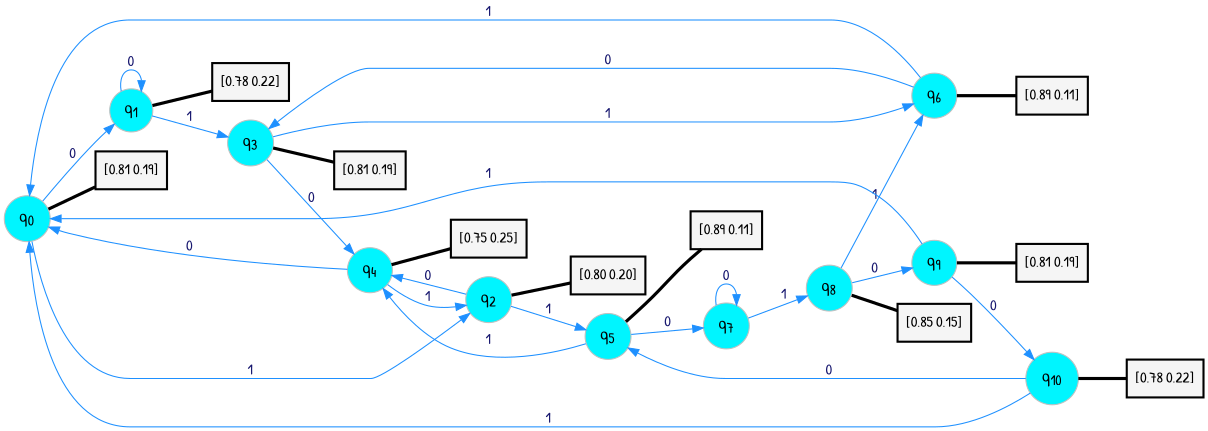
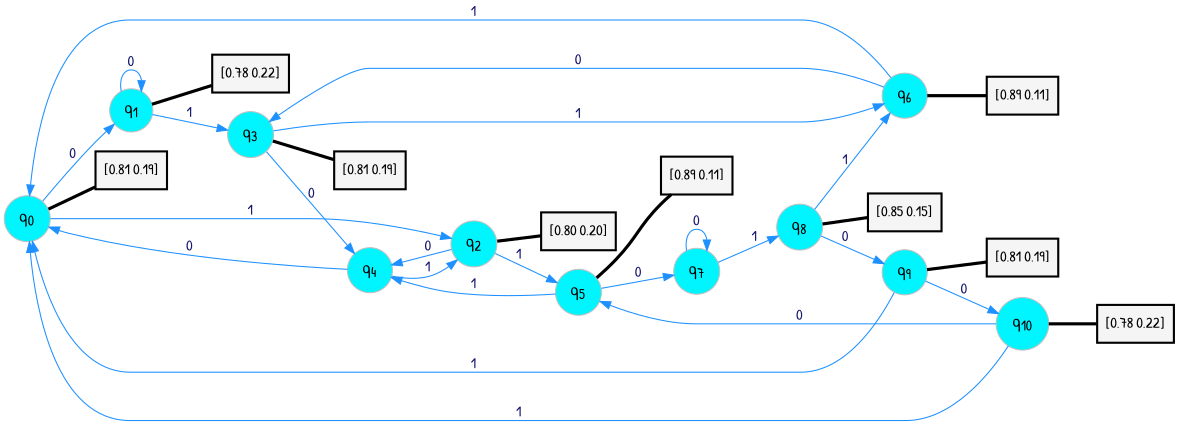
node "[0.75 0.25]": removed
